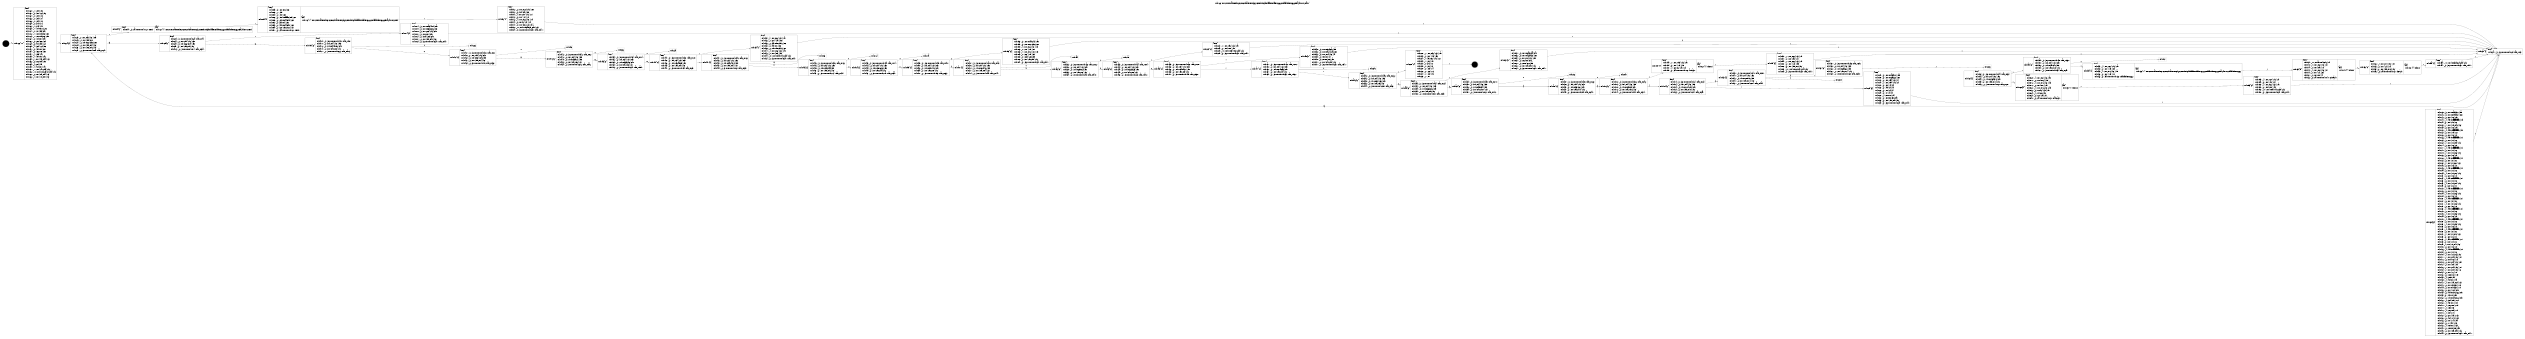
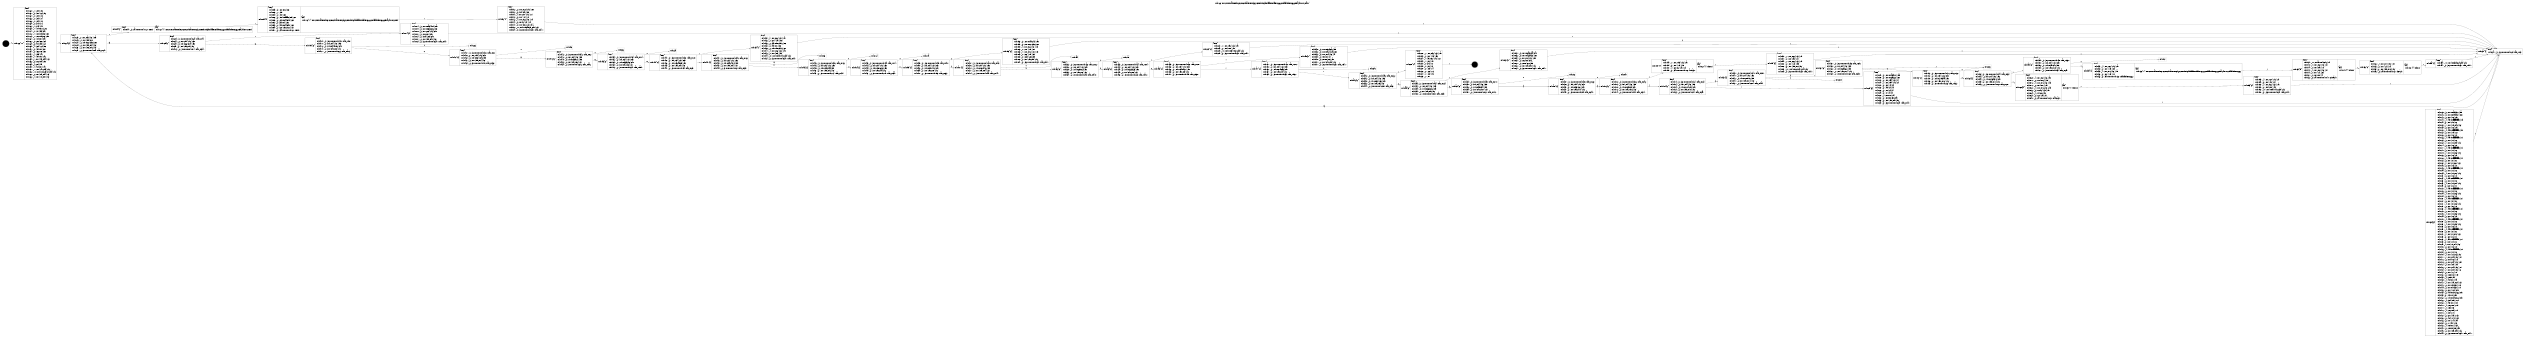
node "0x401b73 [28]": added
